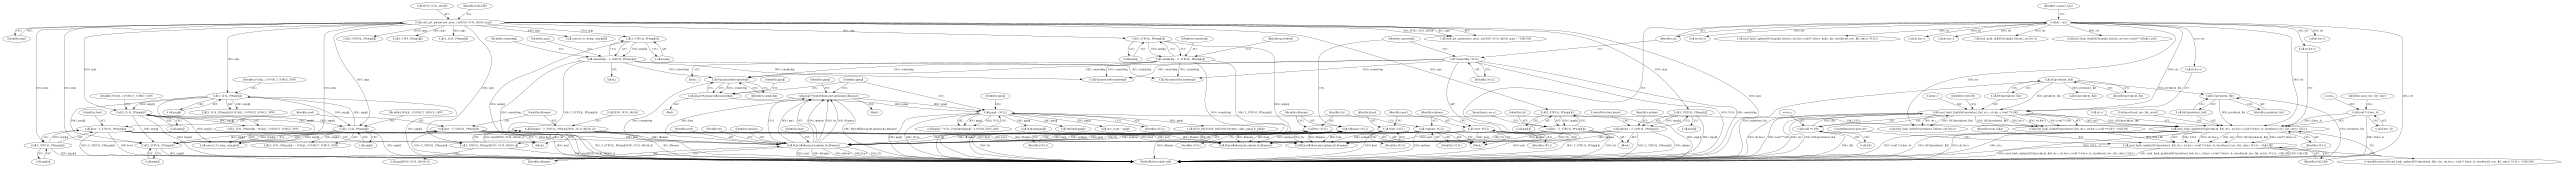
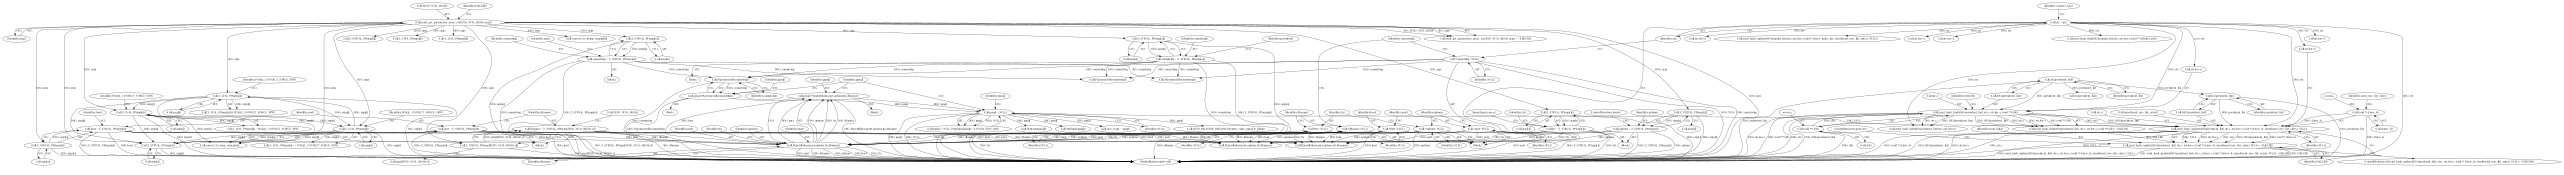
node "(Call,zend_hash_del(&EG(regular_list),str.c,str.len+1))": removed
edge "(Call,dbname = Z_STRVAL_PP(args[ZEND_NUM_ARGS()-1]))" -> "(Call,Z_STRVAL_PP(args[ZEND_NUM_ARGS()-1]))": label "DDG: str" -> "CFG: "
edge "(Call,pgsql=PQconnectdb(connstring))" -> "(MethodReturn,static void)": added, label "DDG: PQconnectdb(connstring)"
